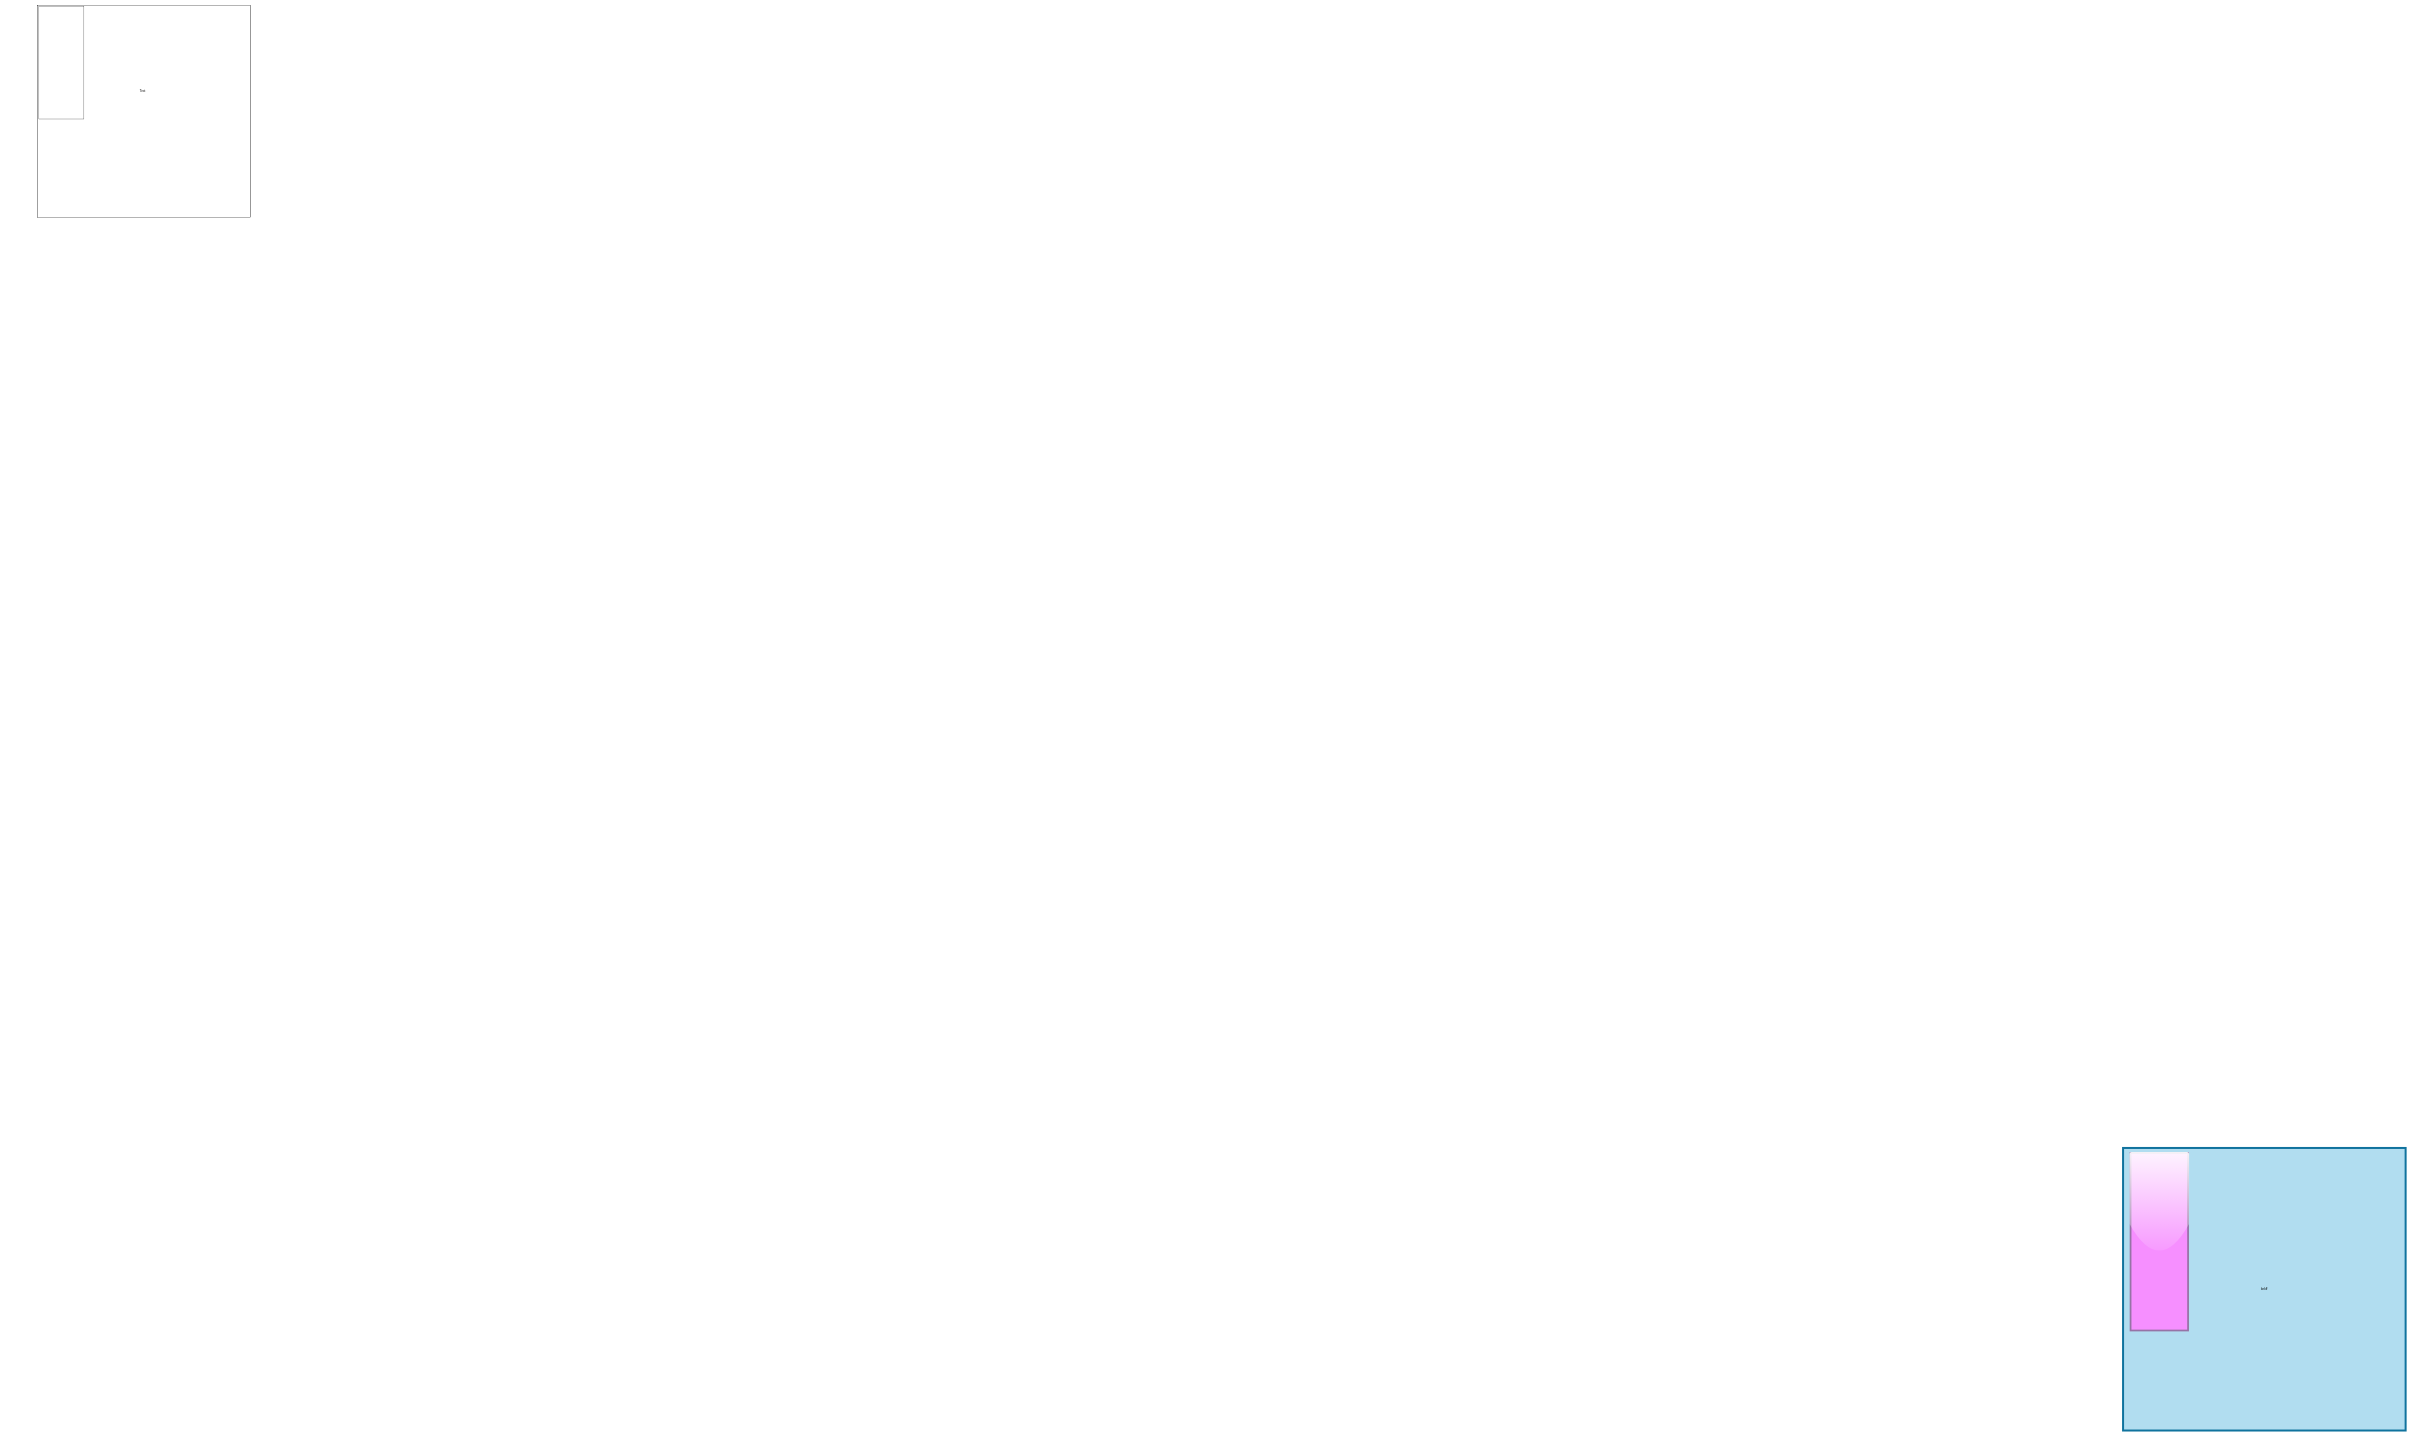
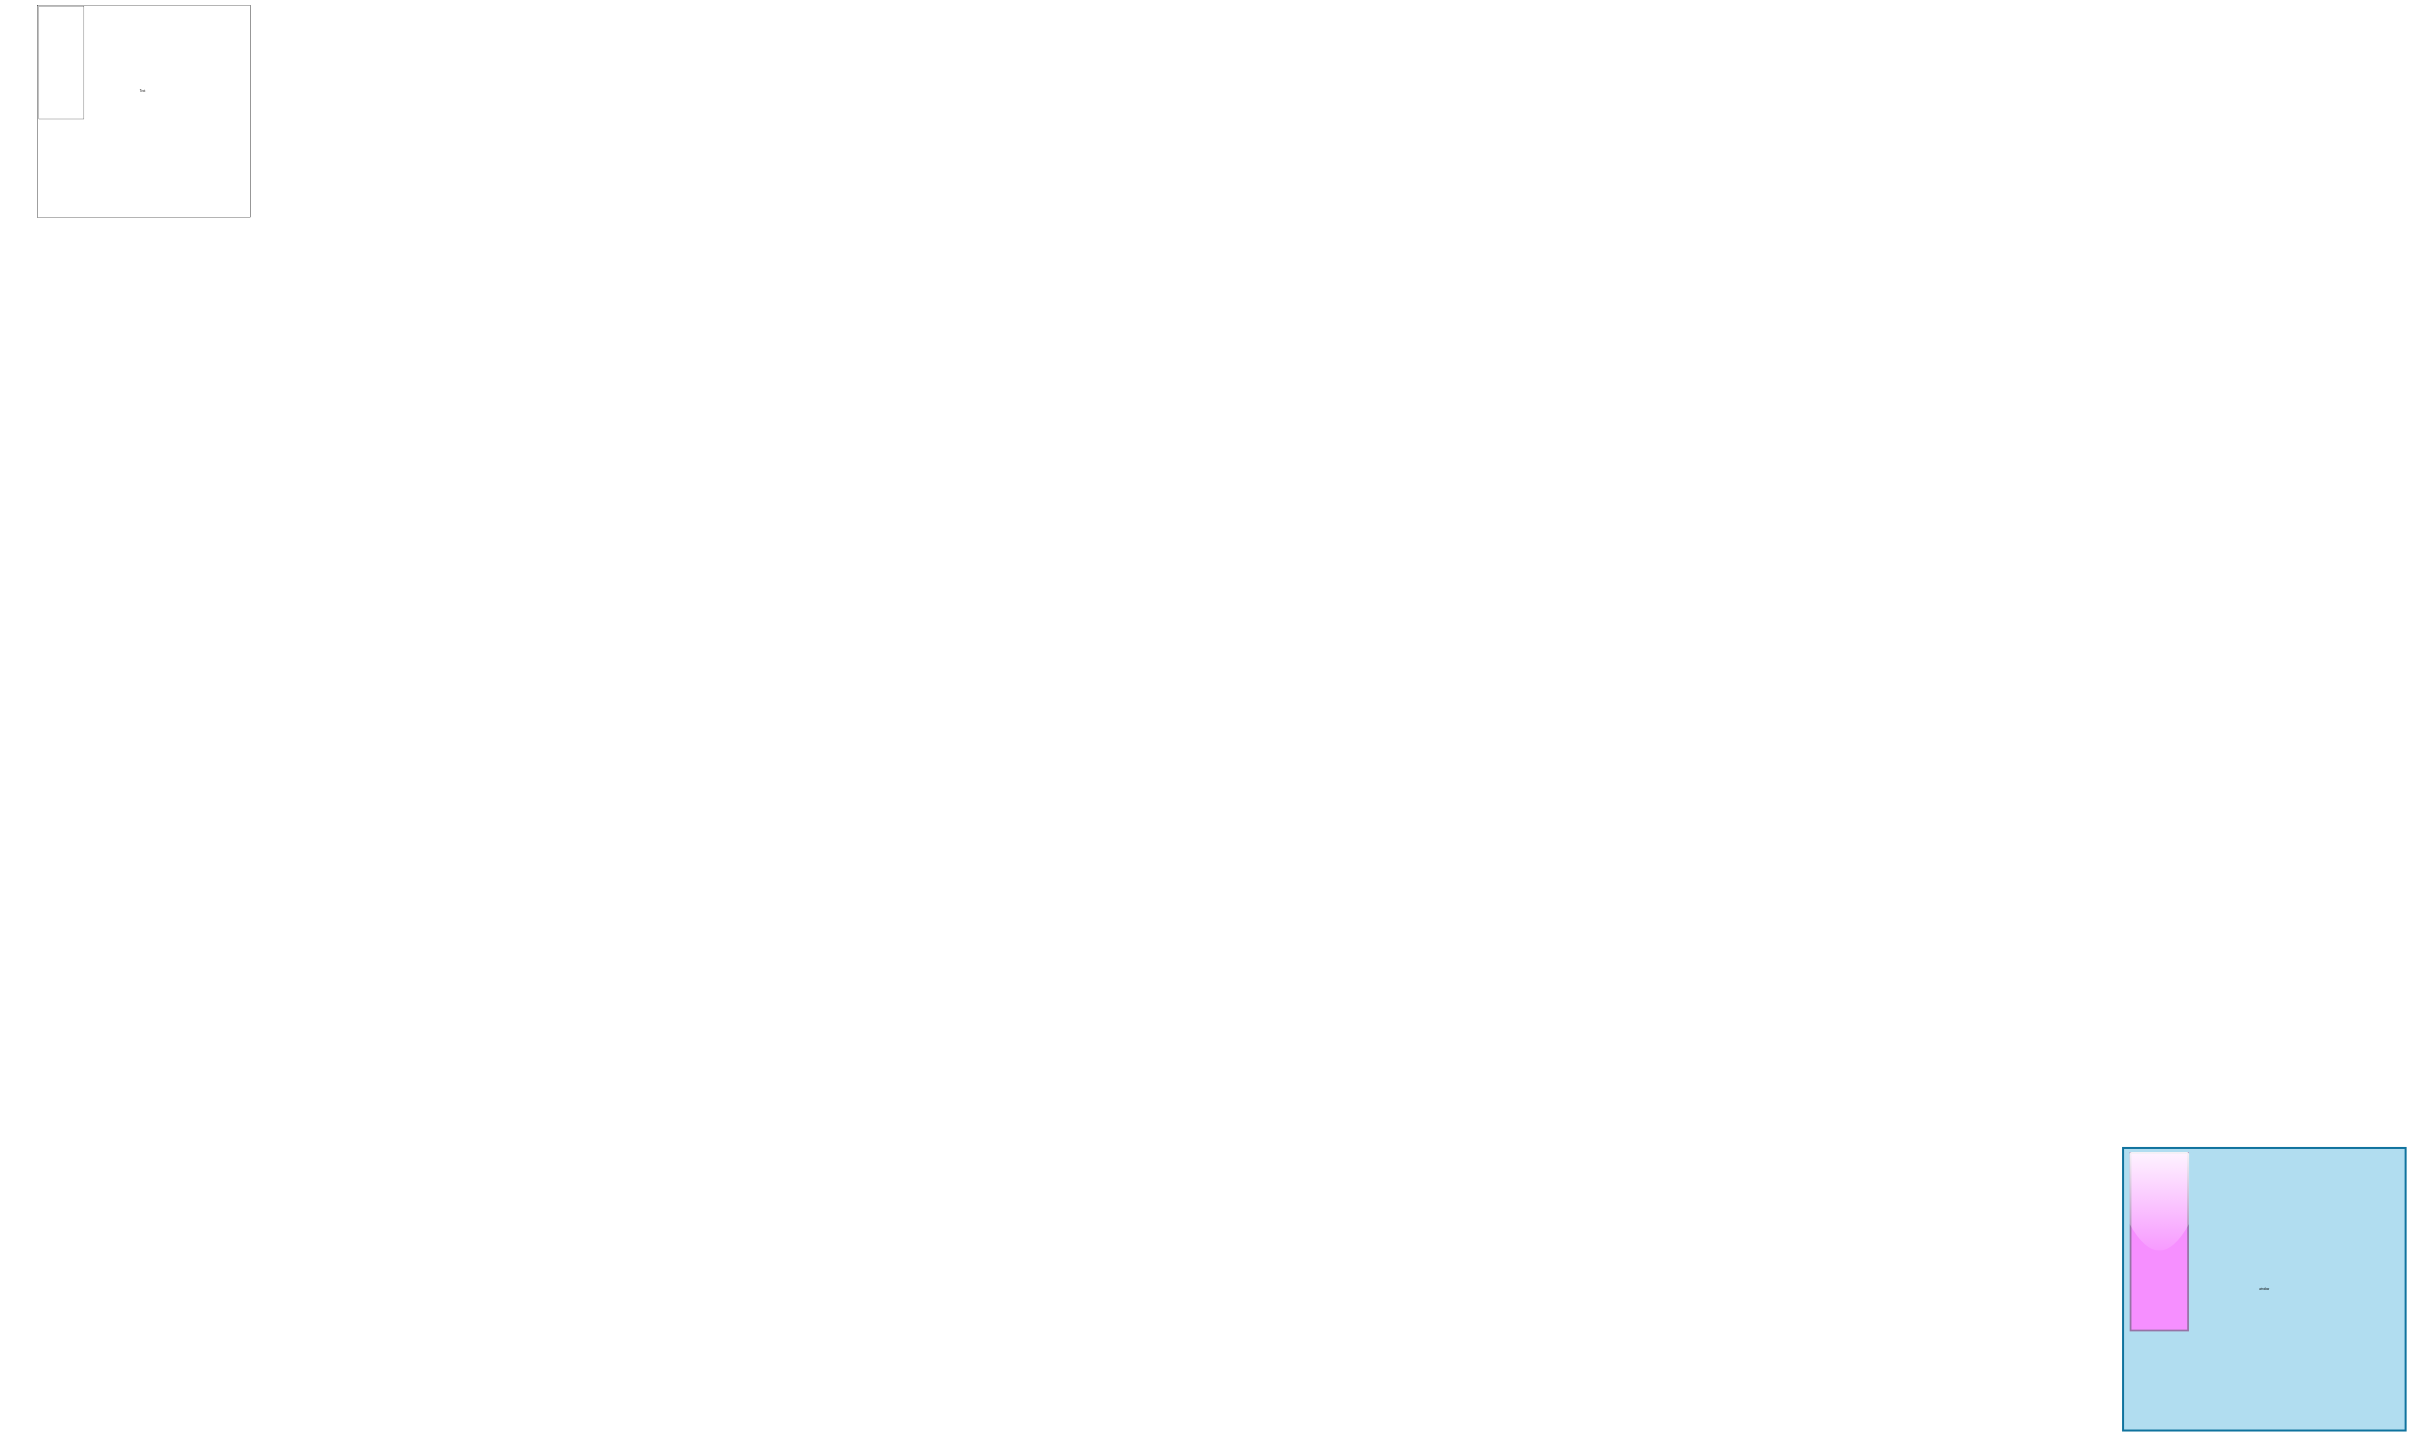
node "knkff": label "knkff" -> "window"
